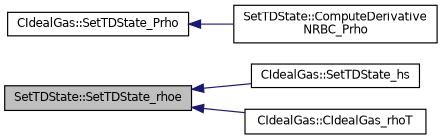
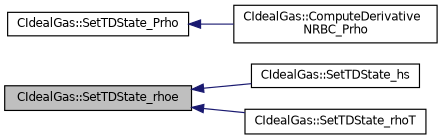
node "SetTDState::ComputeDerivative NRBC_Prho": label "SetTDState::ComputeDerivative NRBC_Prho" -> "CIdealGas::ComputeDerivative NRBC_Prho"
node "SetTDState::SetTDState_rhoe": label "SetTDState::SetTDState_rhoe" -> "CIdealGas::SetTDState_rhoe"
node "CIdealGas::CIdealGas_rhoT": label "CIdealGas::CIdealGas_rhoT" -> "CIdealGas::SetTDState_rhoT"
